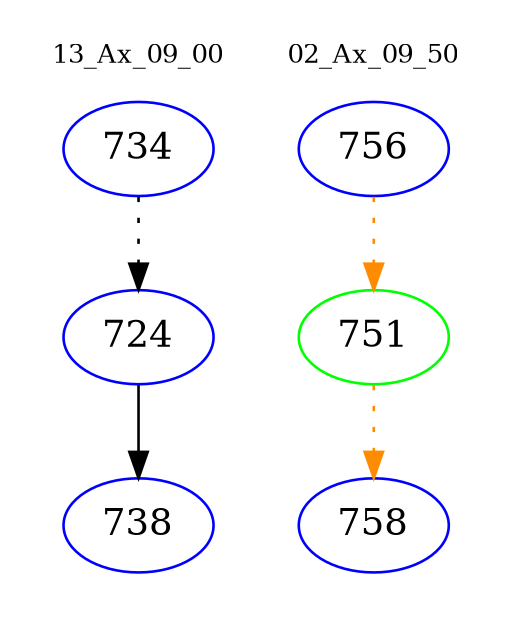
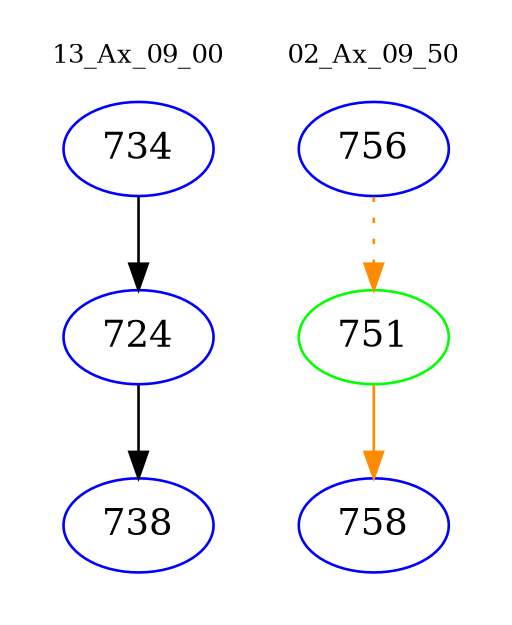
edge "734" -> "724": style dotted -> solid
edge "751" -> "758": style dotted -> solid
